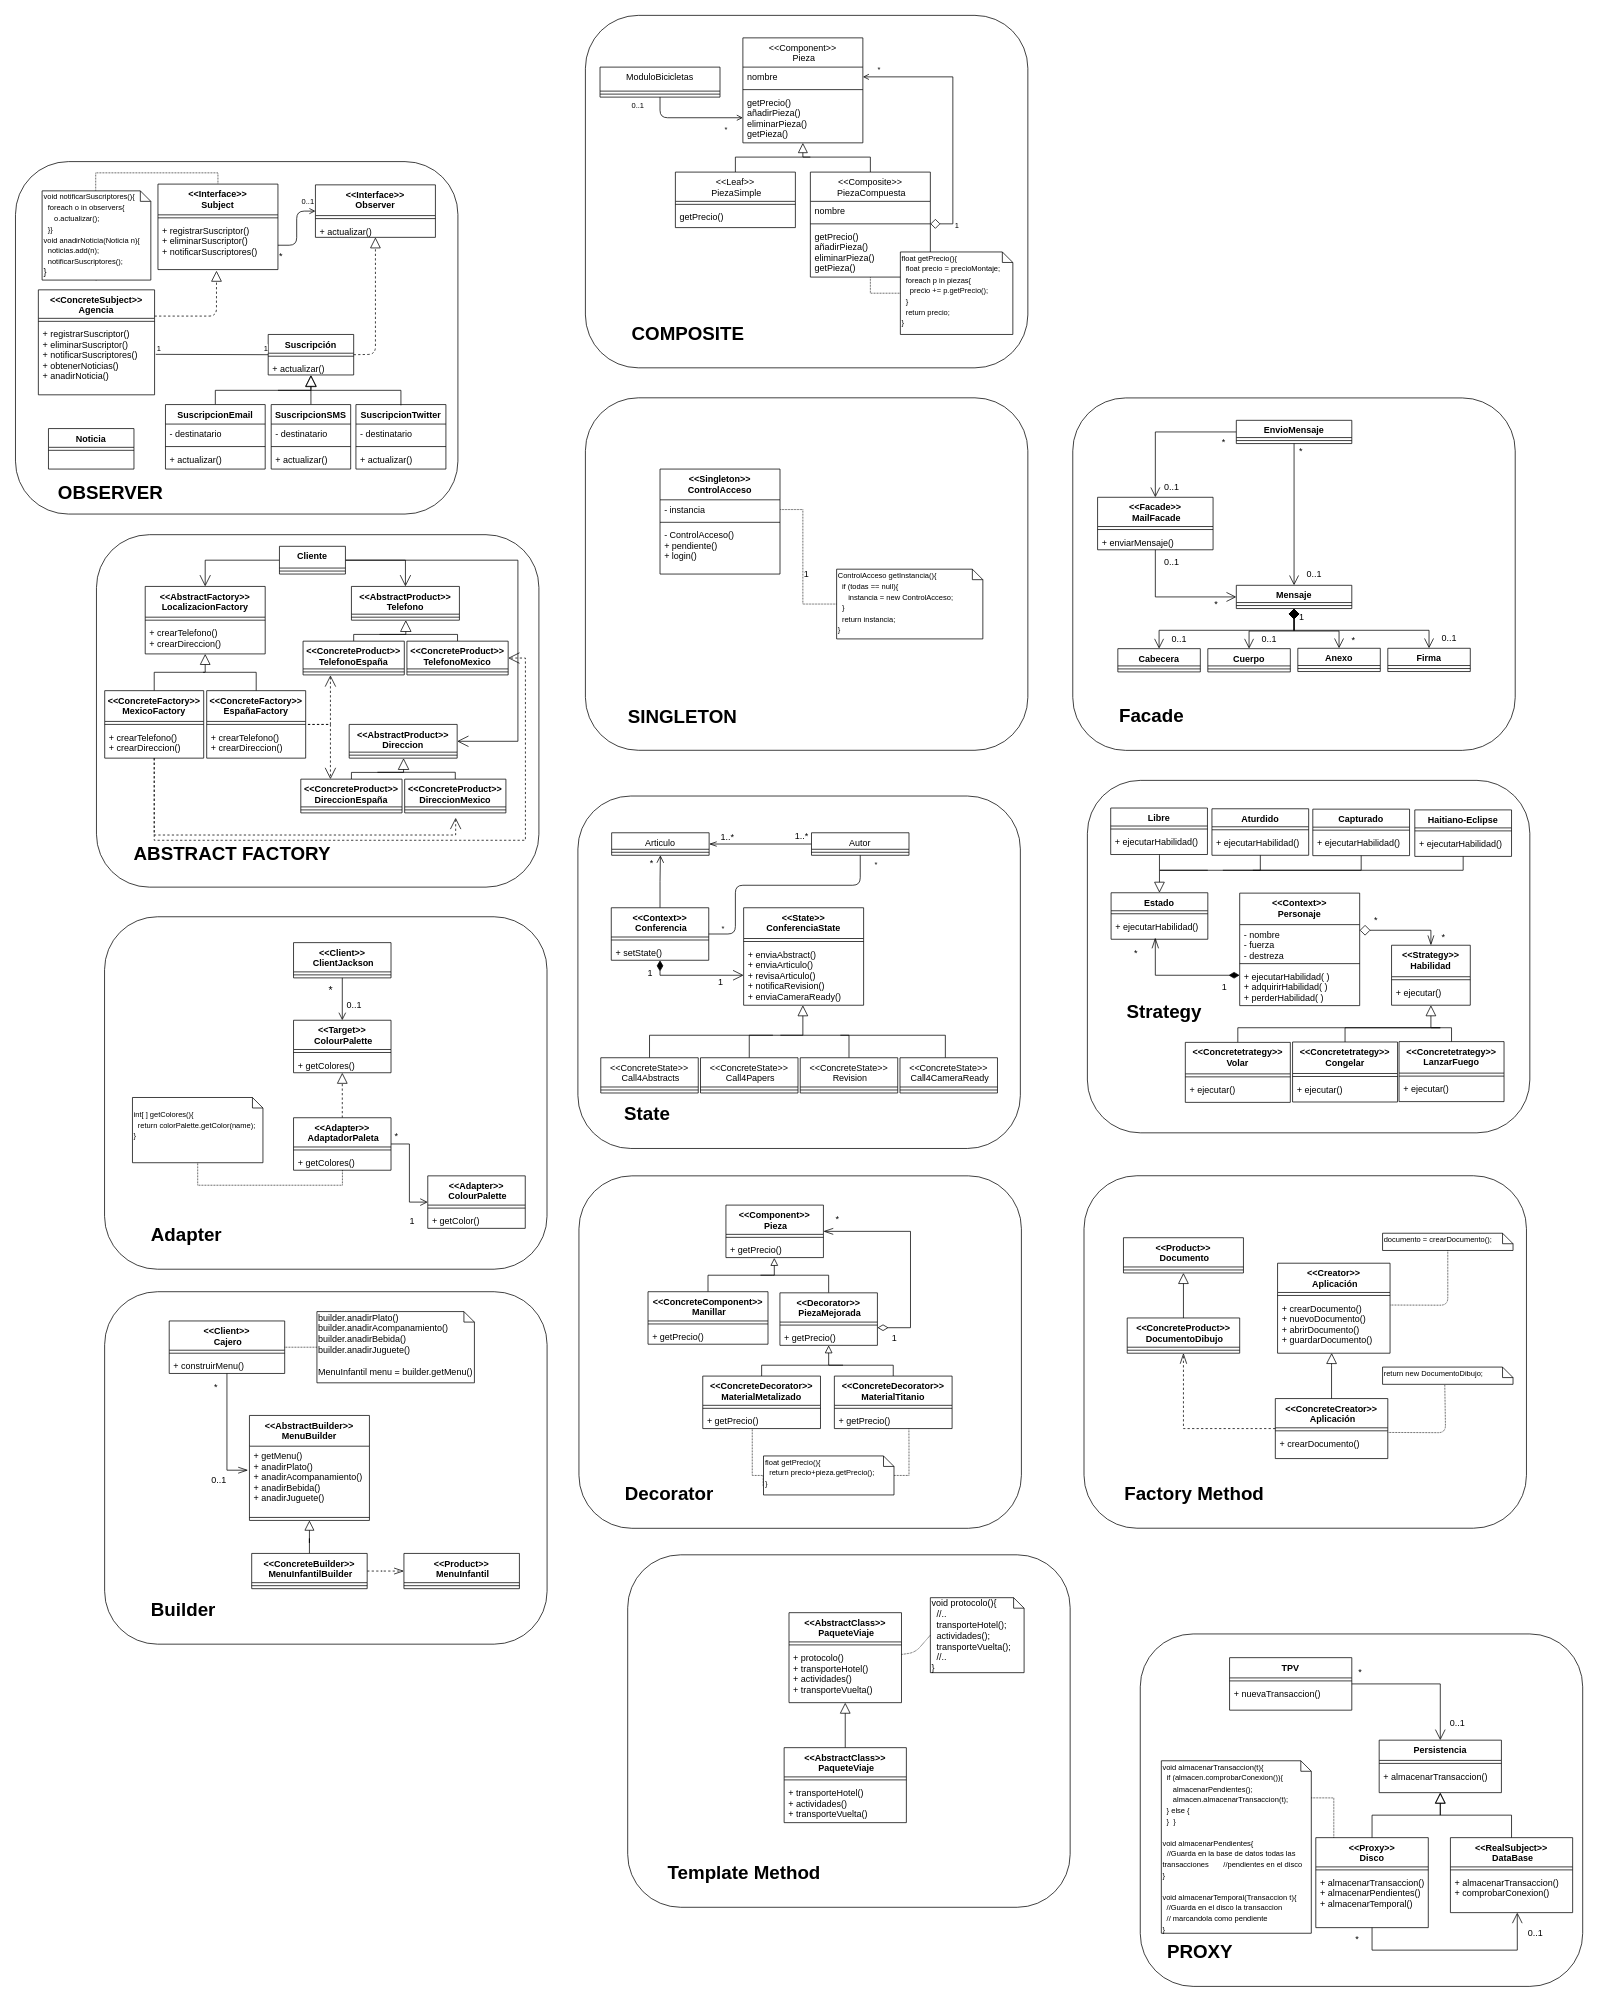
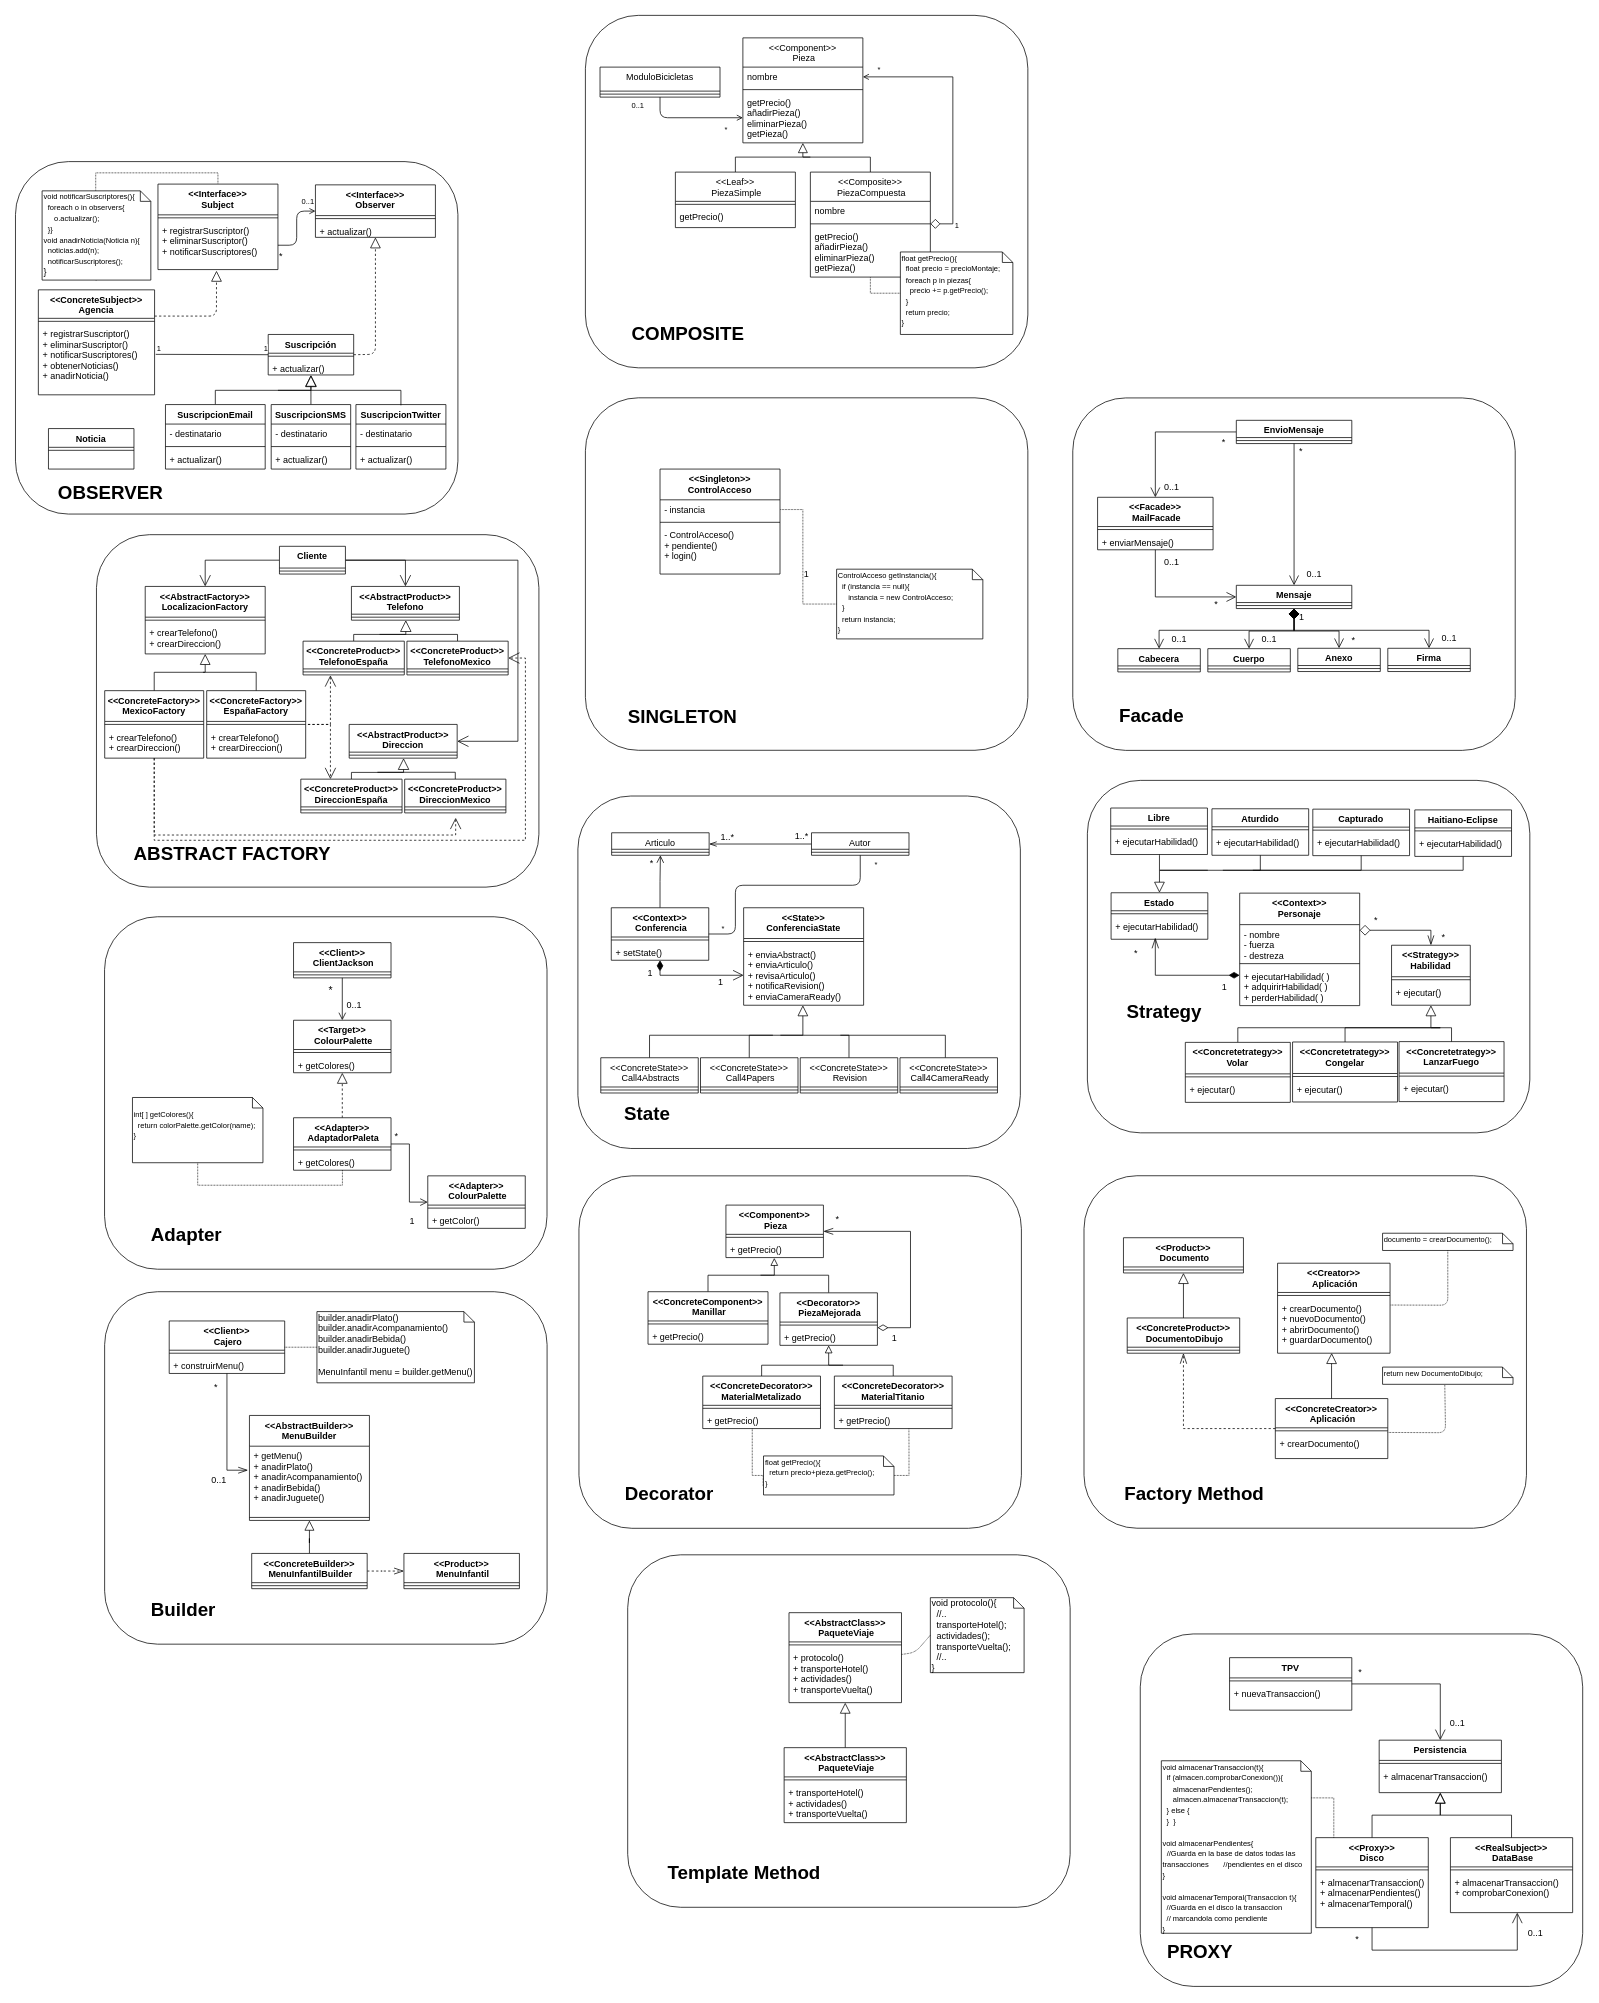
node "ControlAcceso getInstancia(){ if (todas == null){ instancia = new ControlAcceso; } return instancia; }": label "ControlAcceso getInstancia(){ if (todas == null){ instancia = new ControlAcceso; } return instancia; }" -> "ControlAcceso getInstancia(){ if (instancia == null){ instancia = new ControlAcceso; } return instancia; }"
